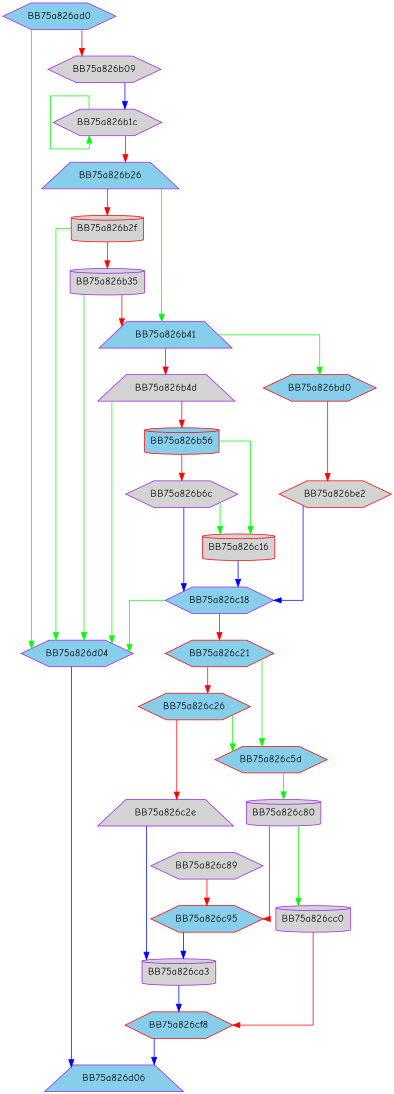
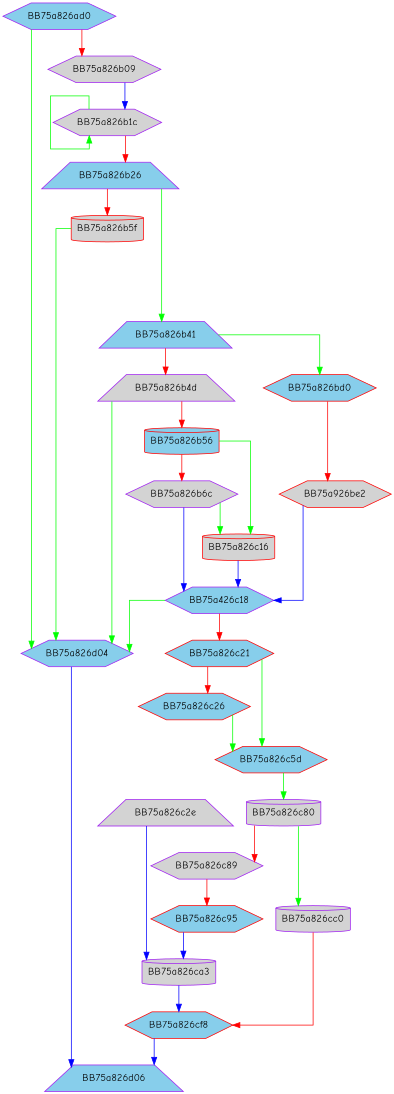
node "BB75a826b2f": label "BB75a826b2f" -> "BB75a826b5f"
node "BB75a826b35": removed
node "BB75a826be2": label "BB75a826be2" -> "BB75a926be2"
node "BB75a826c18": label "BB75a826c18" -> "BB75a426c18"
edge "BB75a826c26" -> "BB75a826c2e": removed
edge "BB75a826c80" -> "BB75a826c95": now "BB75a826c80" -> "BB75a826c89"
